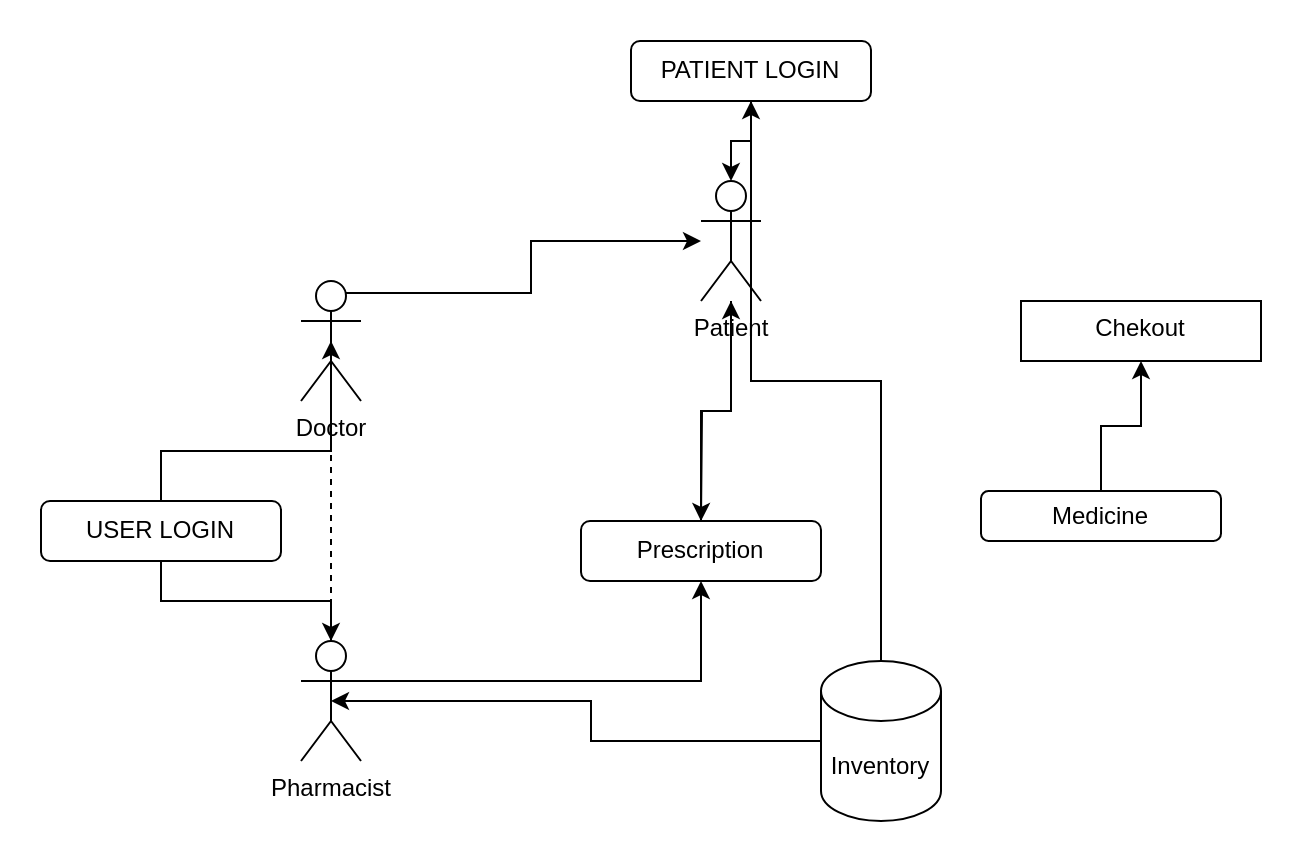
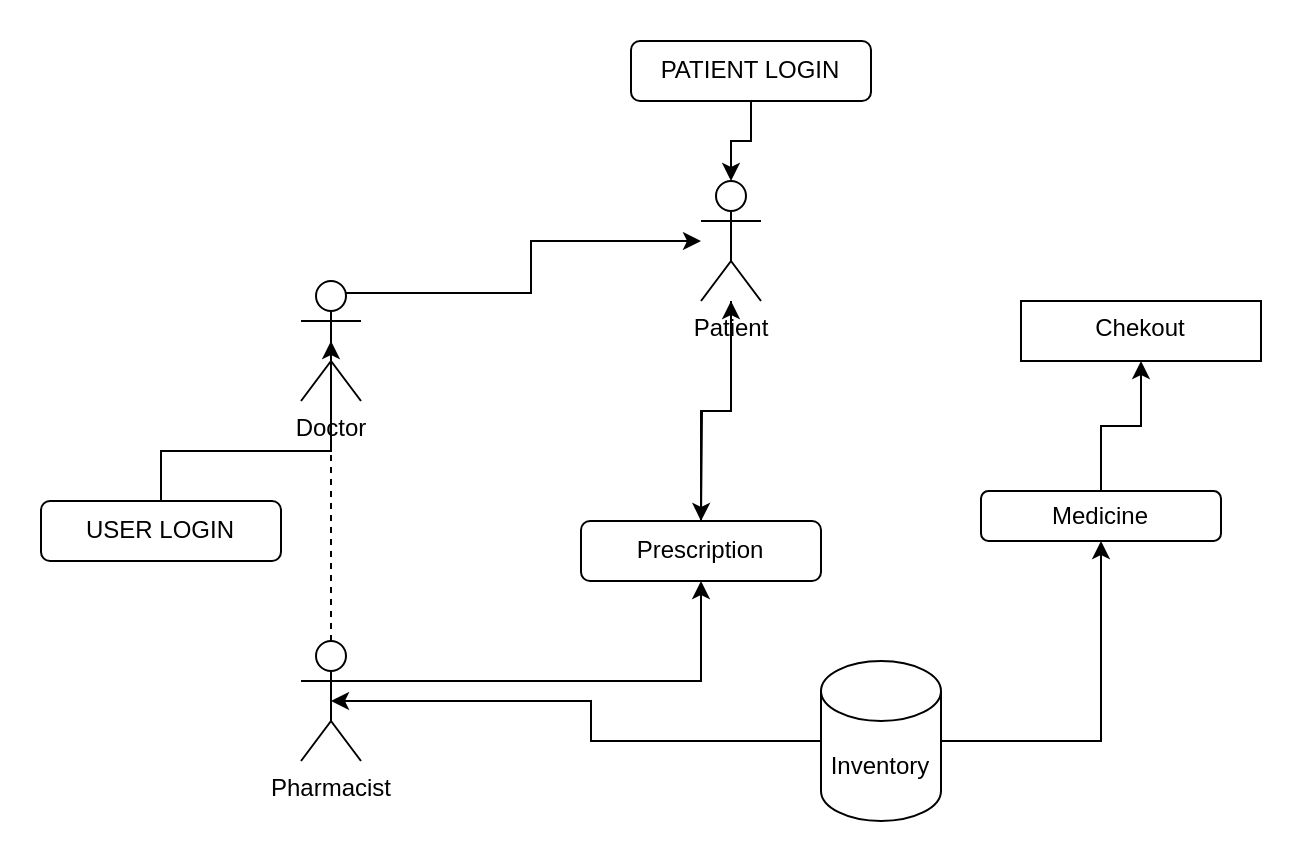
edge "Inventory" -> "PATIENT LOGIN": now "Inventory" -> "Medicine"
edge "USER LOGIN" -> "Pharmacist": removed
